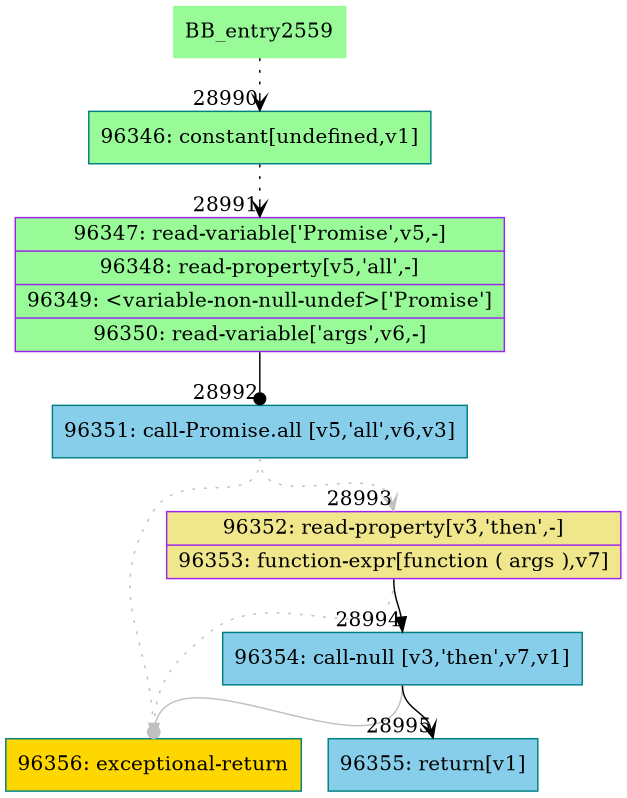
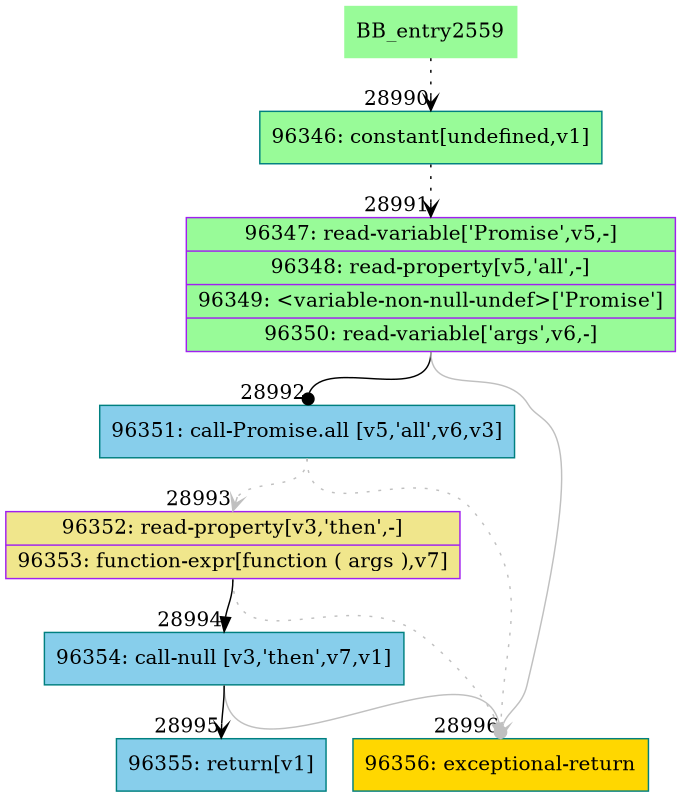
edge "96347: read-variable['Promise',v5,-]" -> "96356: exceptional-return": added
